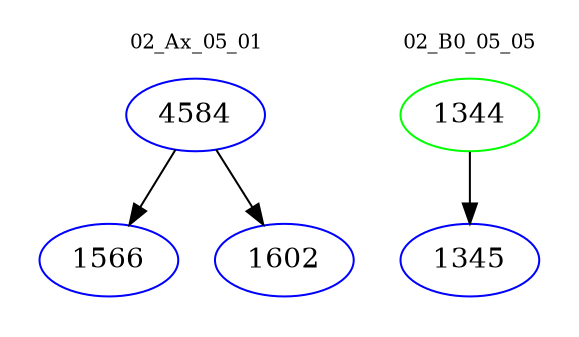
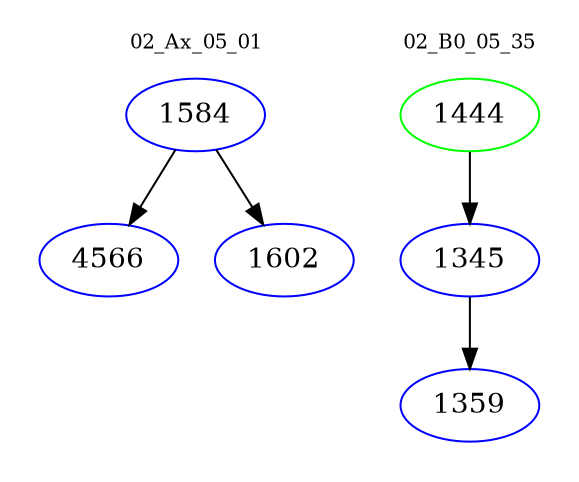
cluster "02_B0_05_05": label "02_B0_05_05" -> "02_B0_05_35"
node "4584": label "4584" -> "1584"
node "1344": label "1344" -> "1444"
node "1566": label "1566" -> "4566"
node "1359": added
